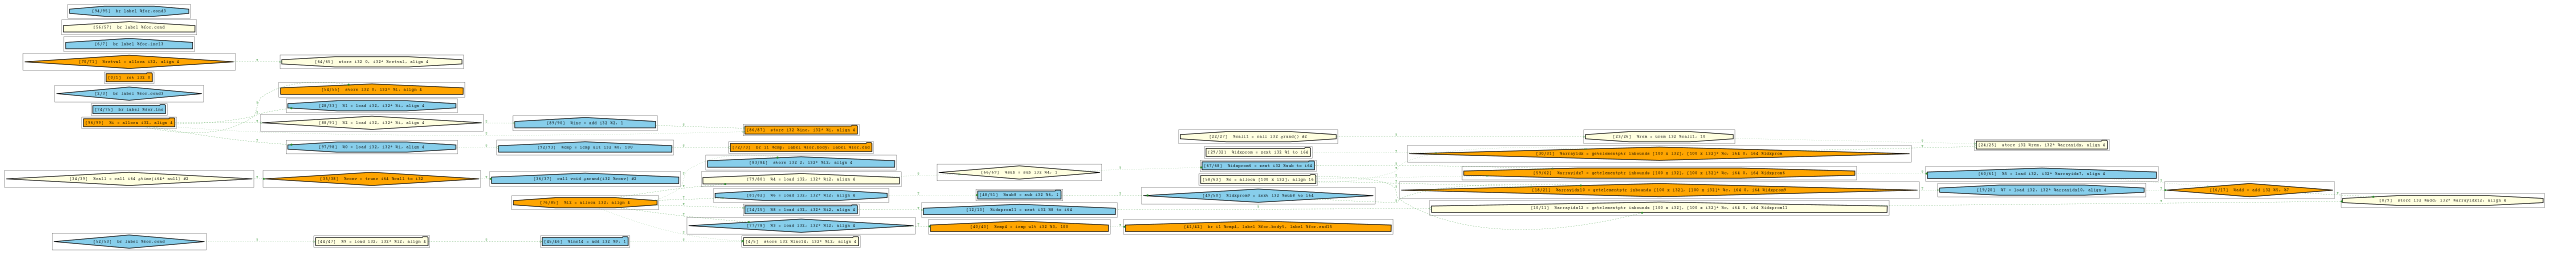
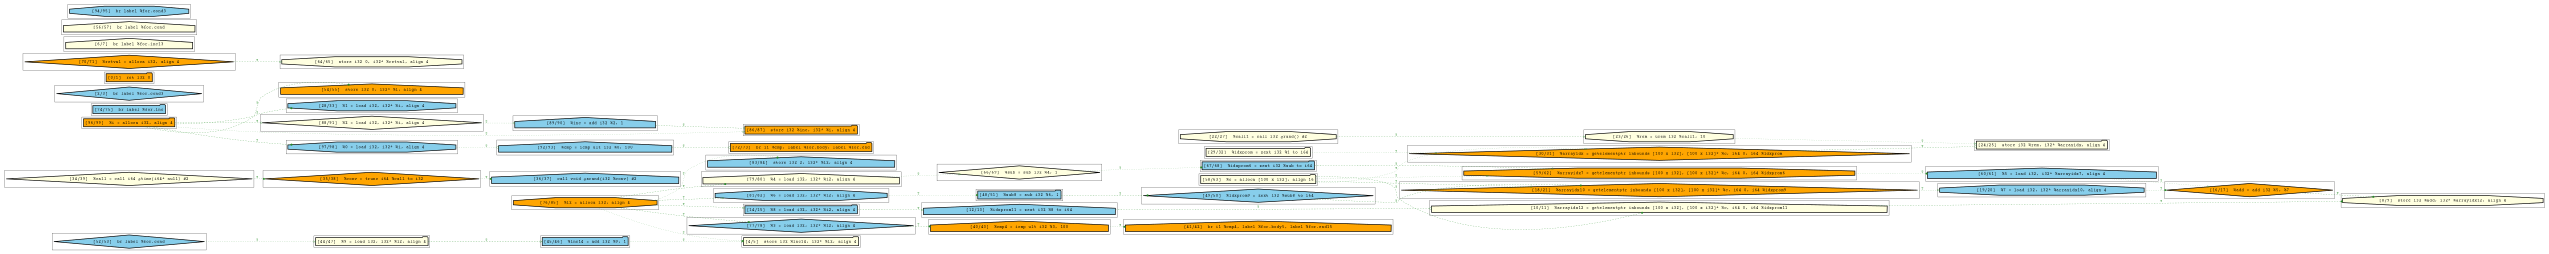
node "[6/7]  br label %for.inc13": fillcolor skyblue -> lightyellow
